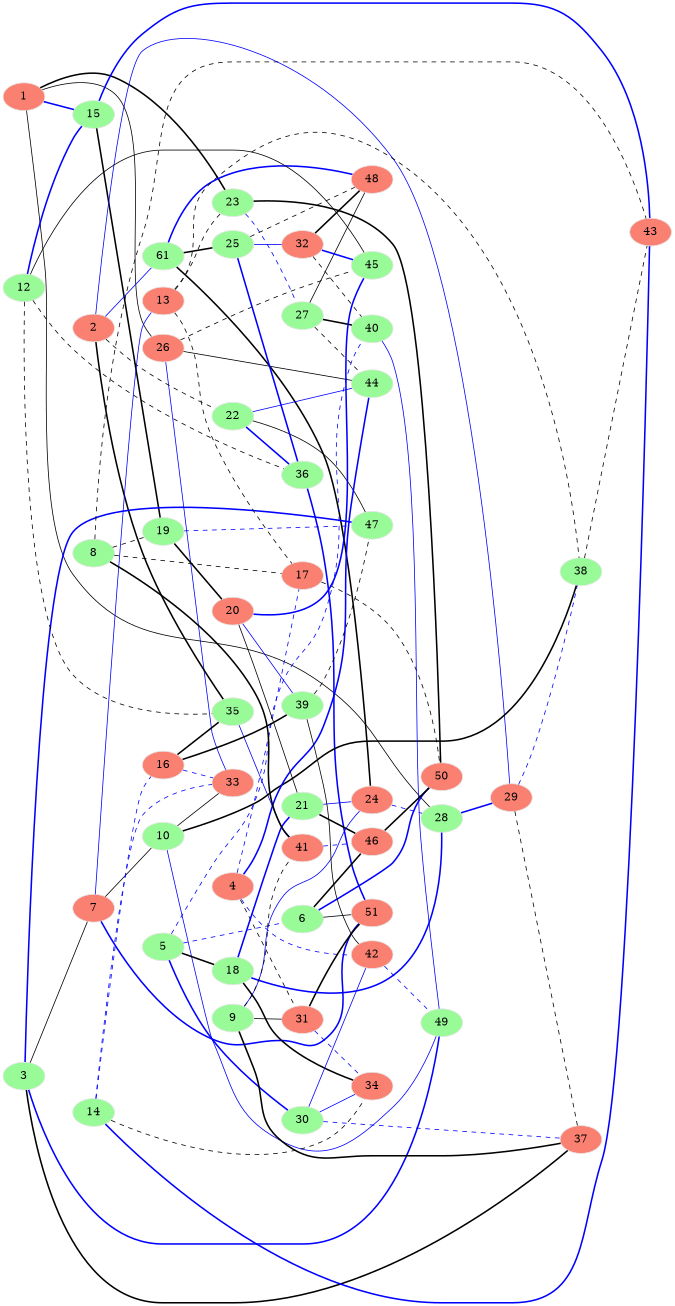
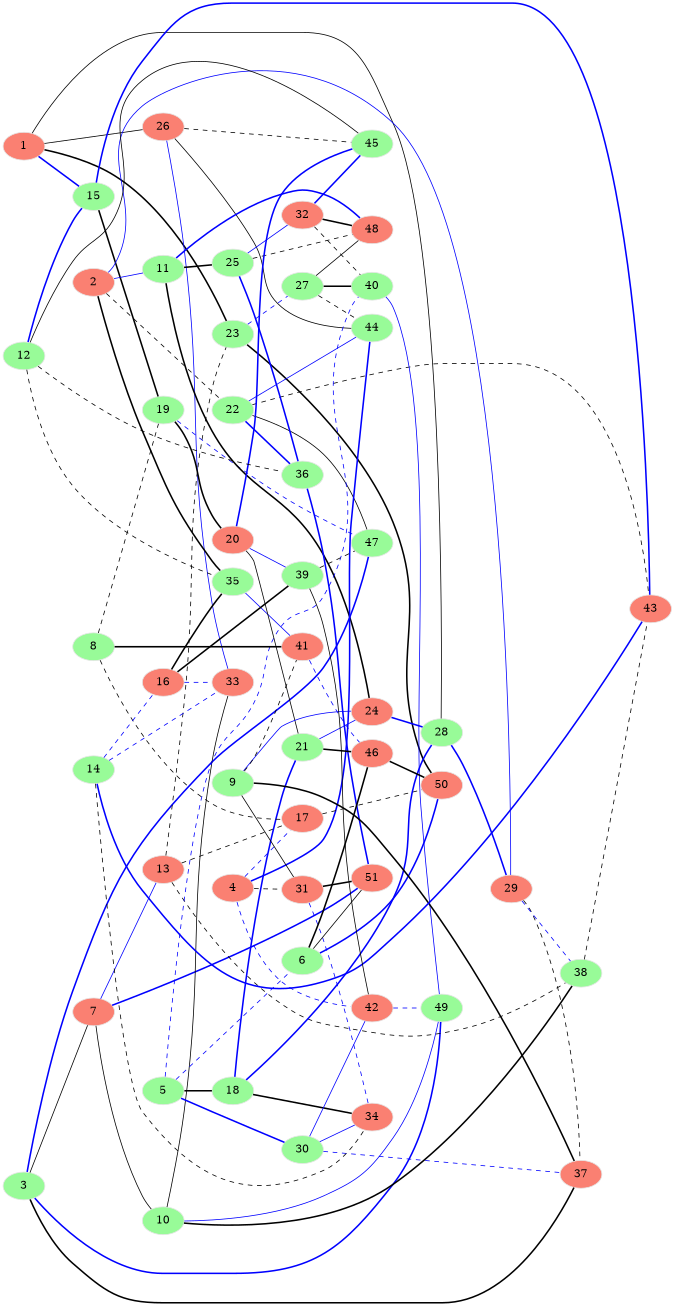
edge "43" -- "8": now "43" -- "22"
node "61": label "61" -> "11"
edge "24" -- "28": style dashed -> bold
